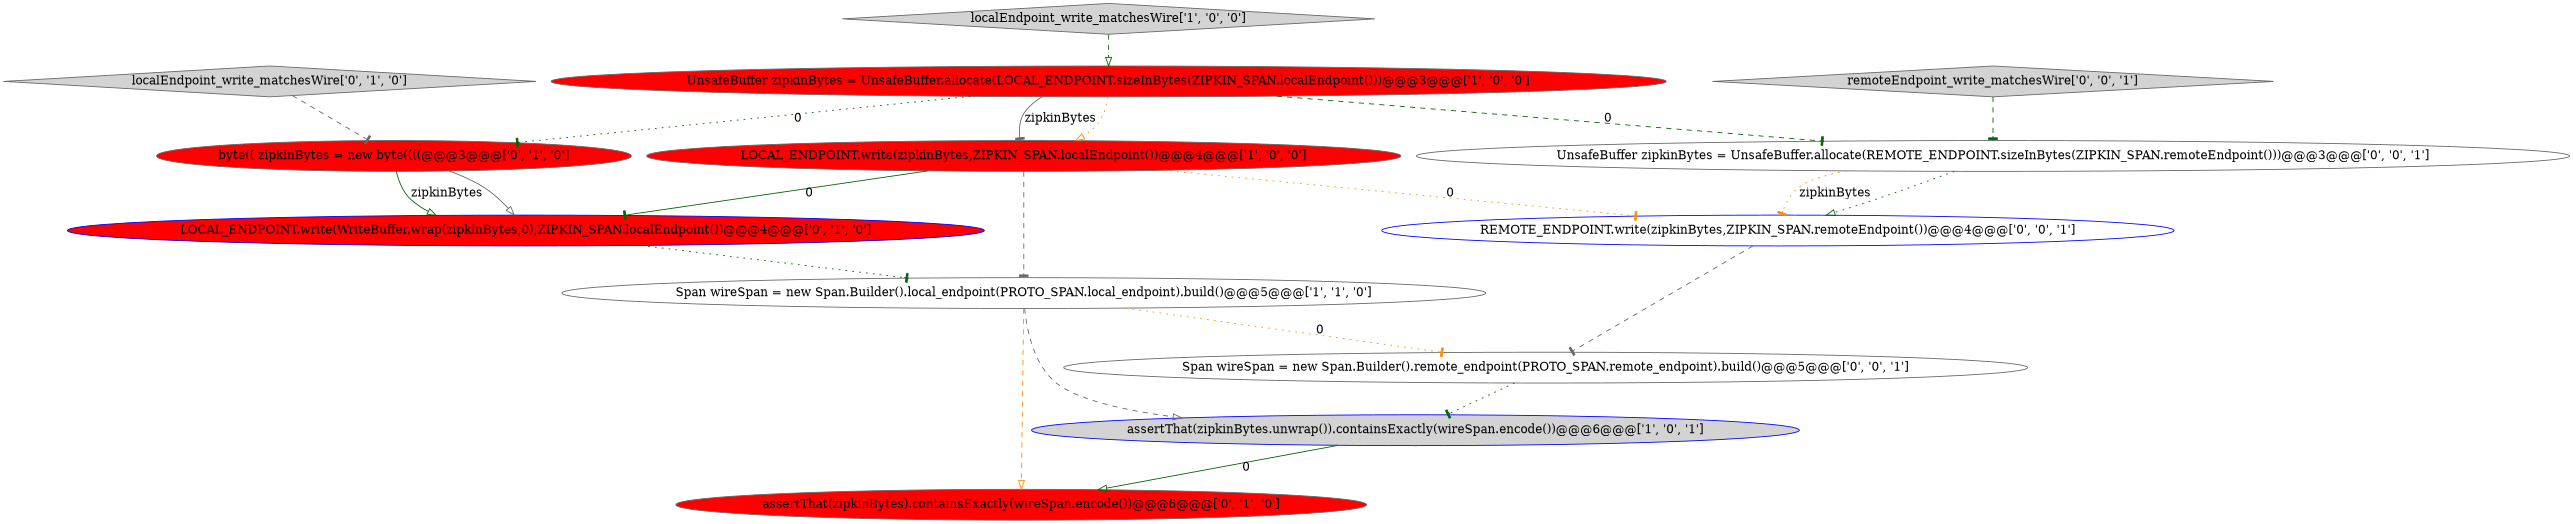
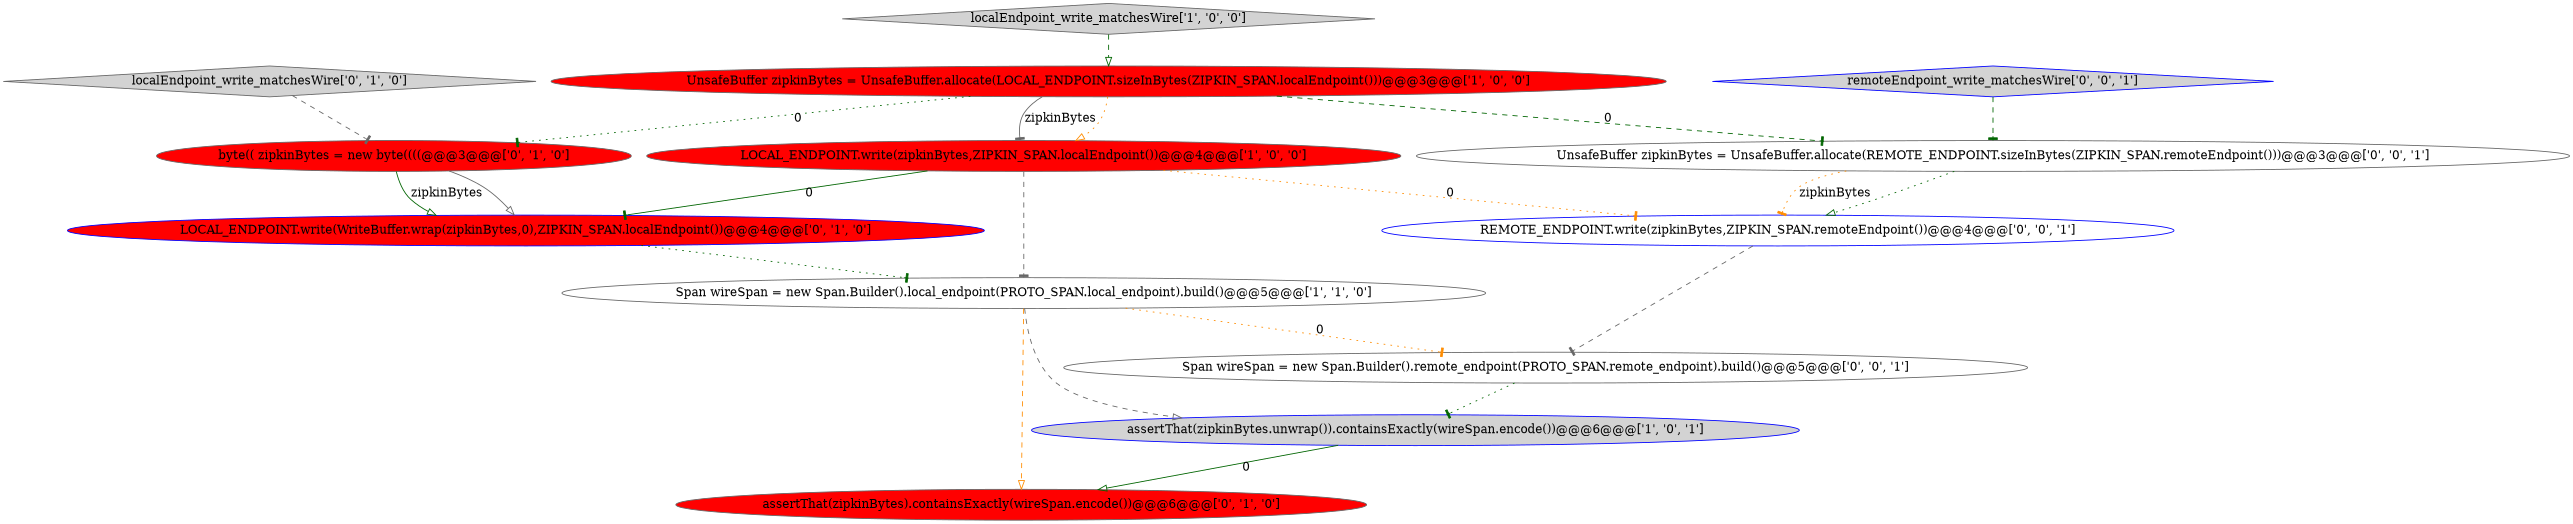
node "remoteEndpoint_write_matchesWire['0', '0', '1']": color gray40 -> blue
